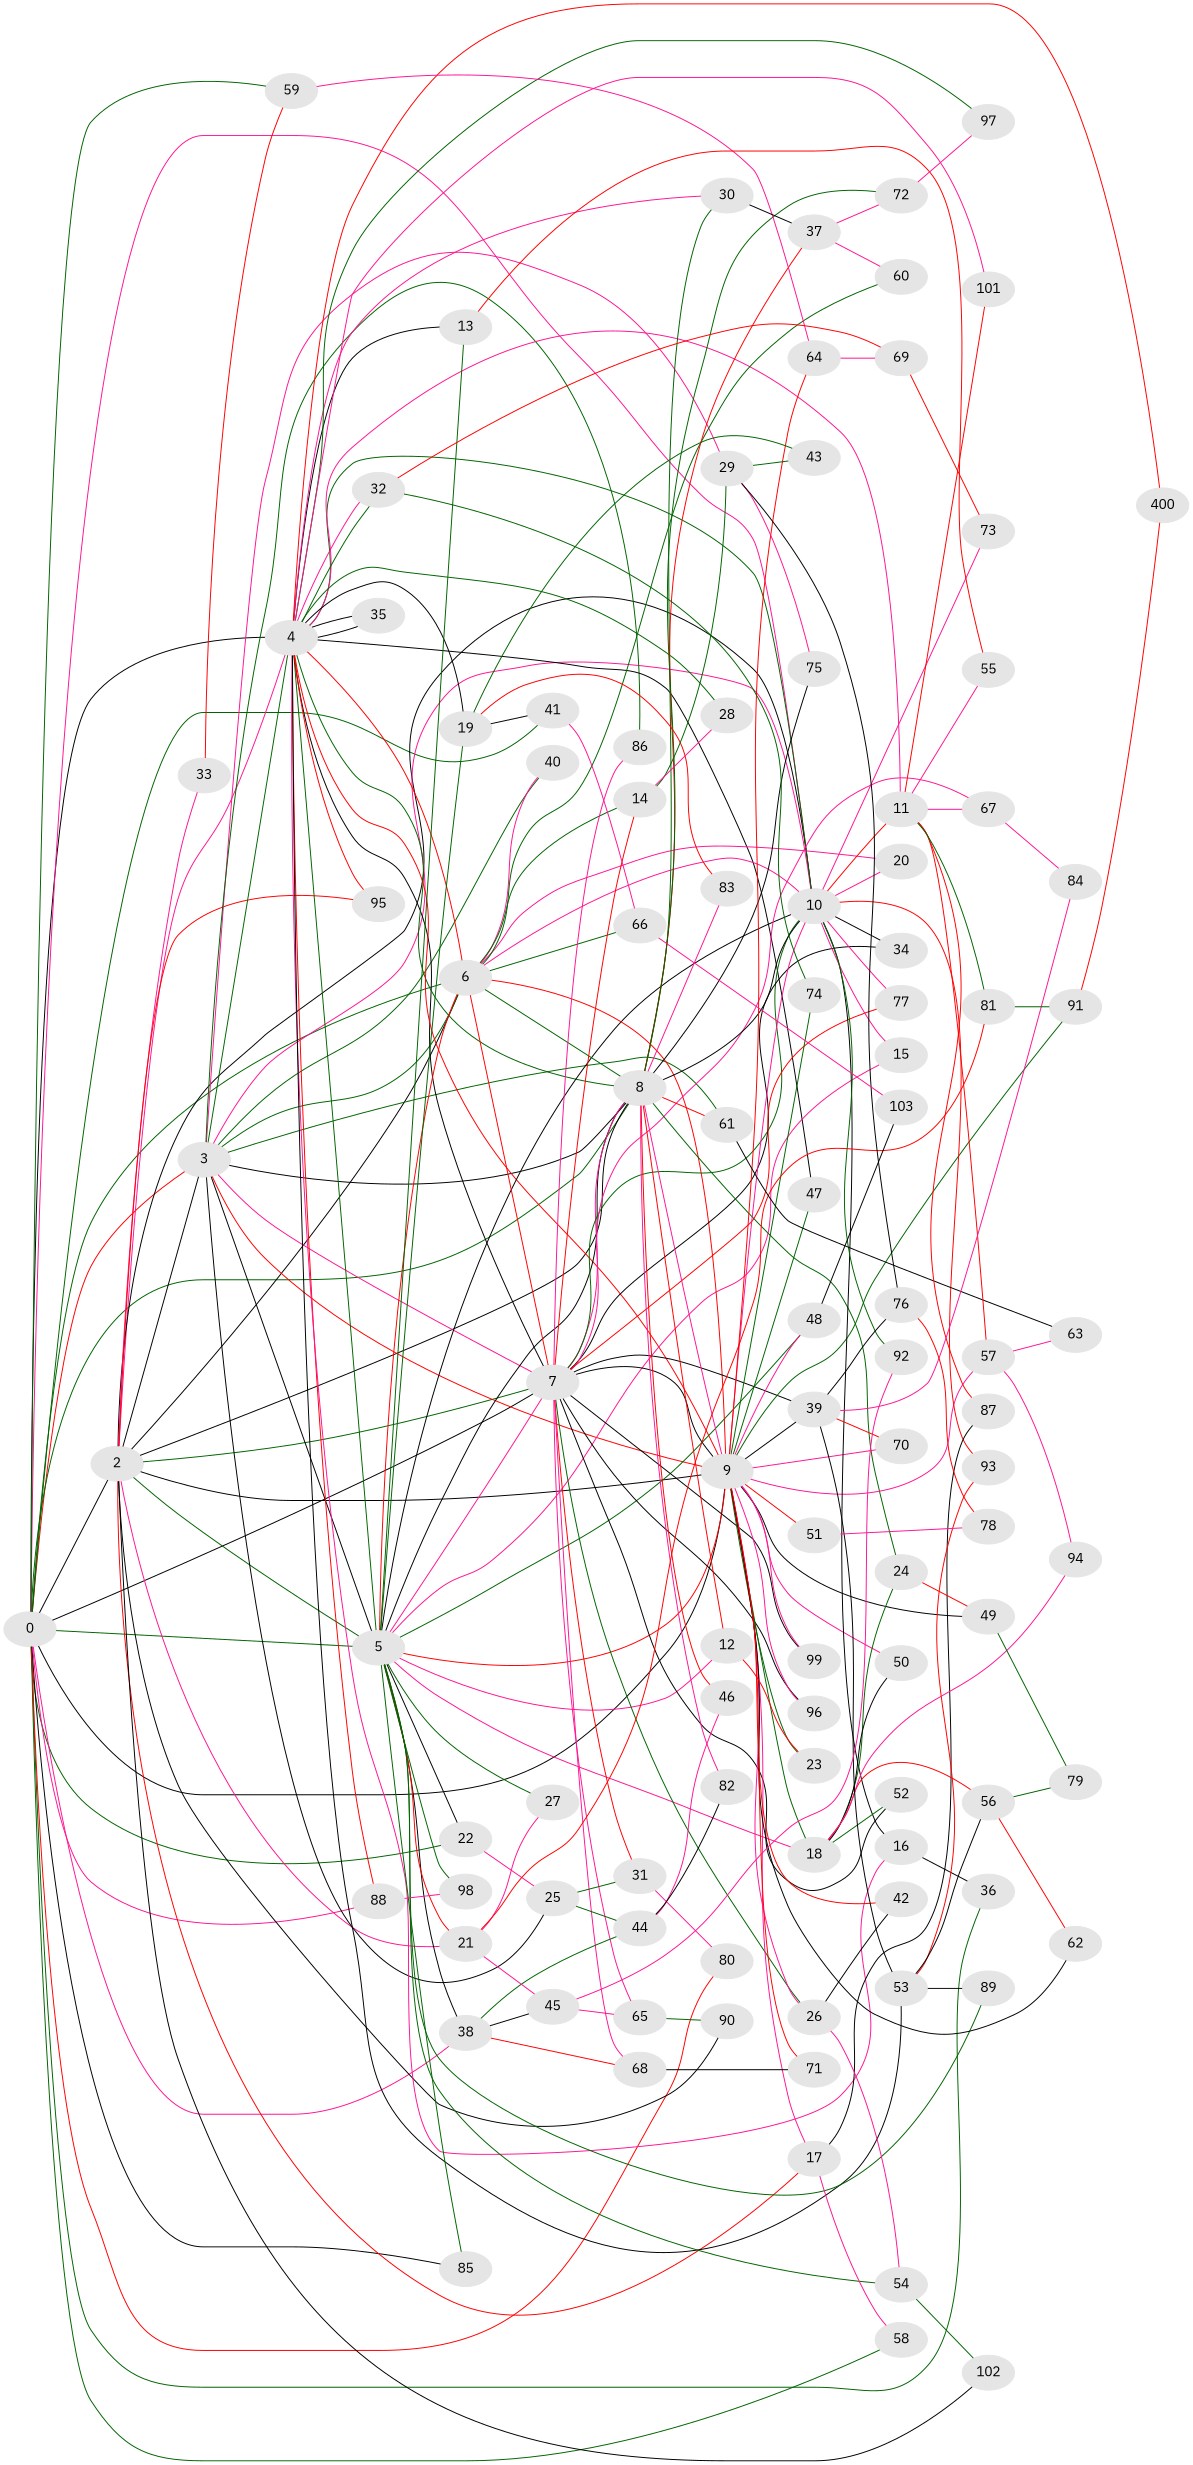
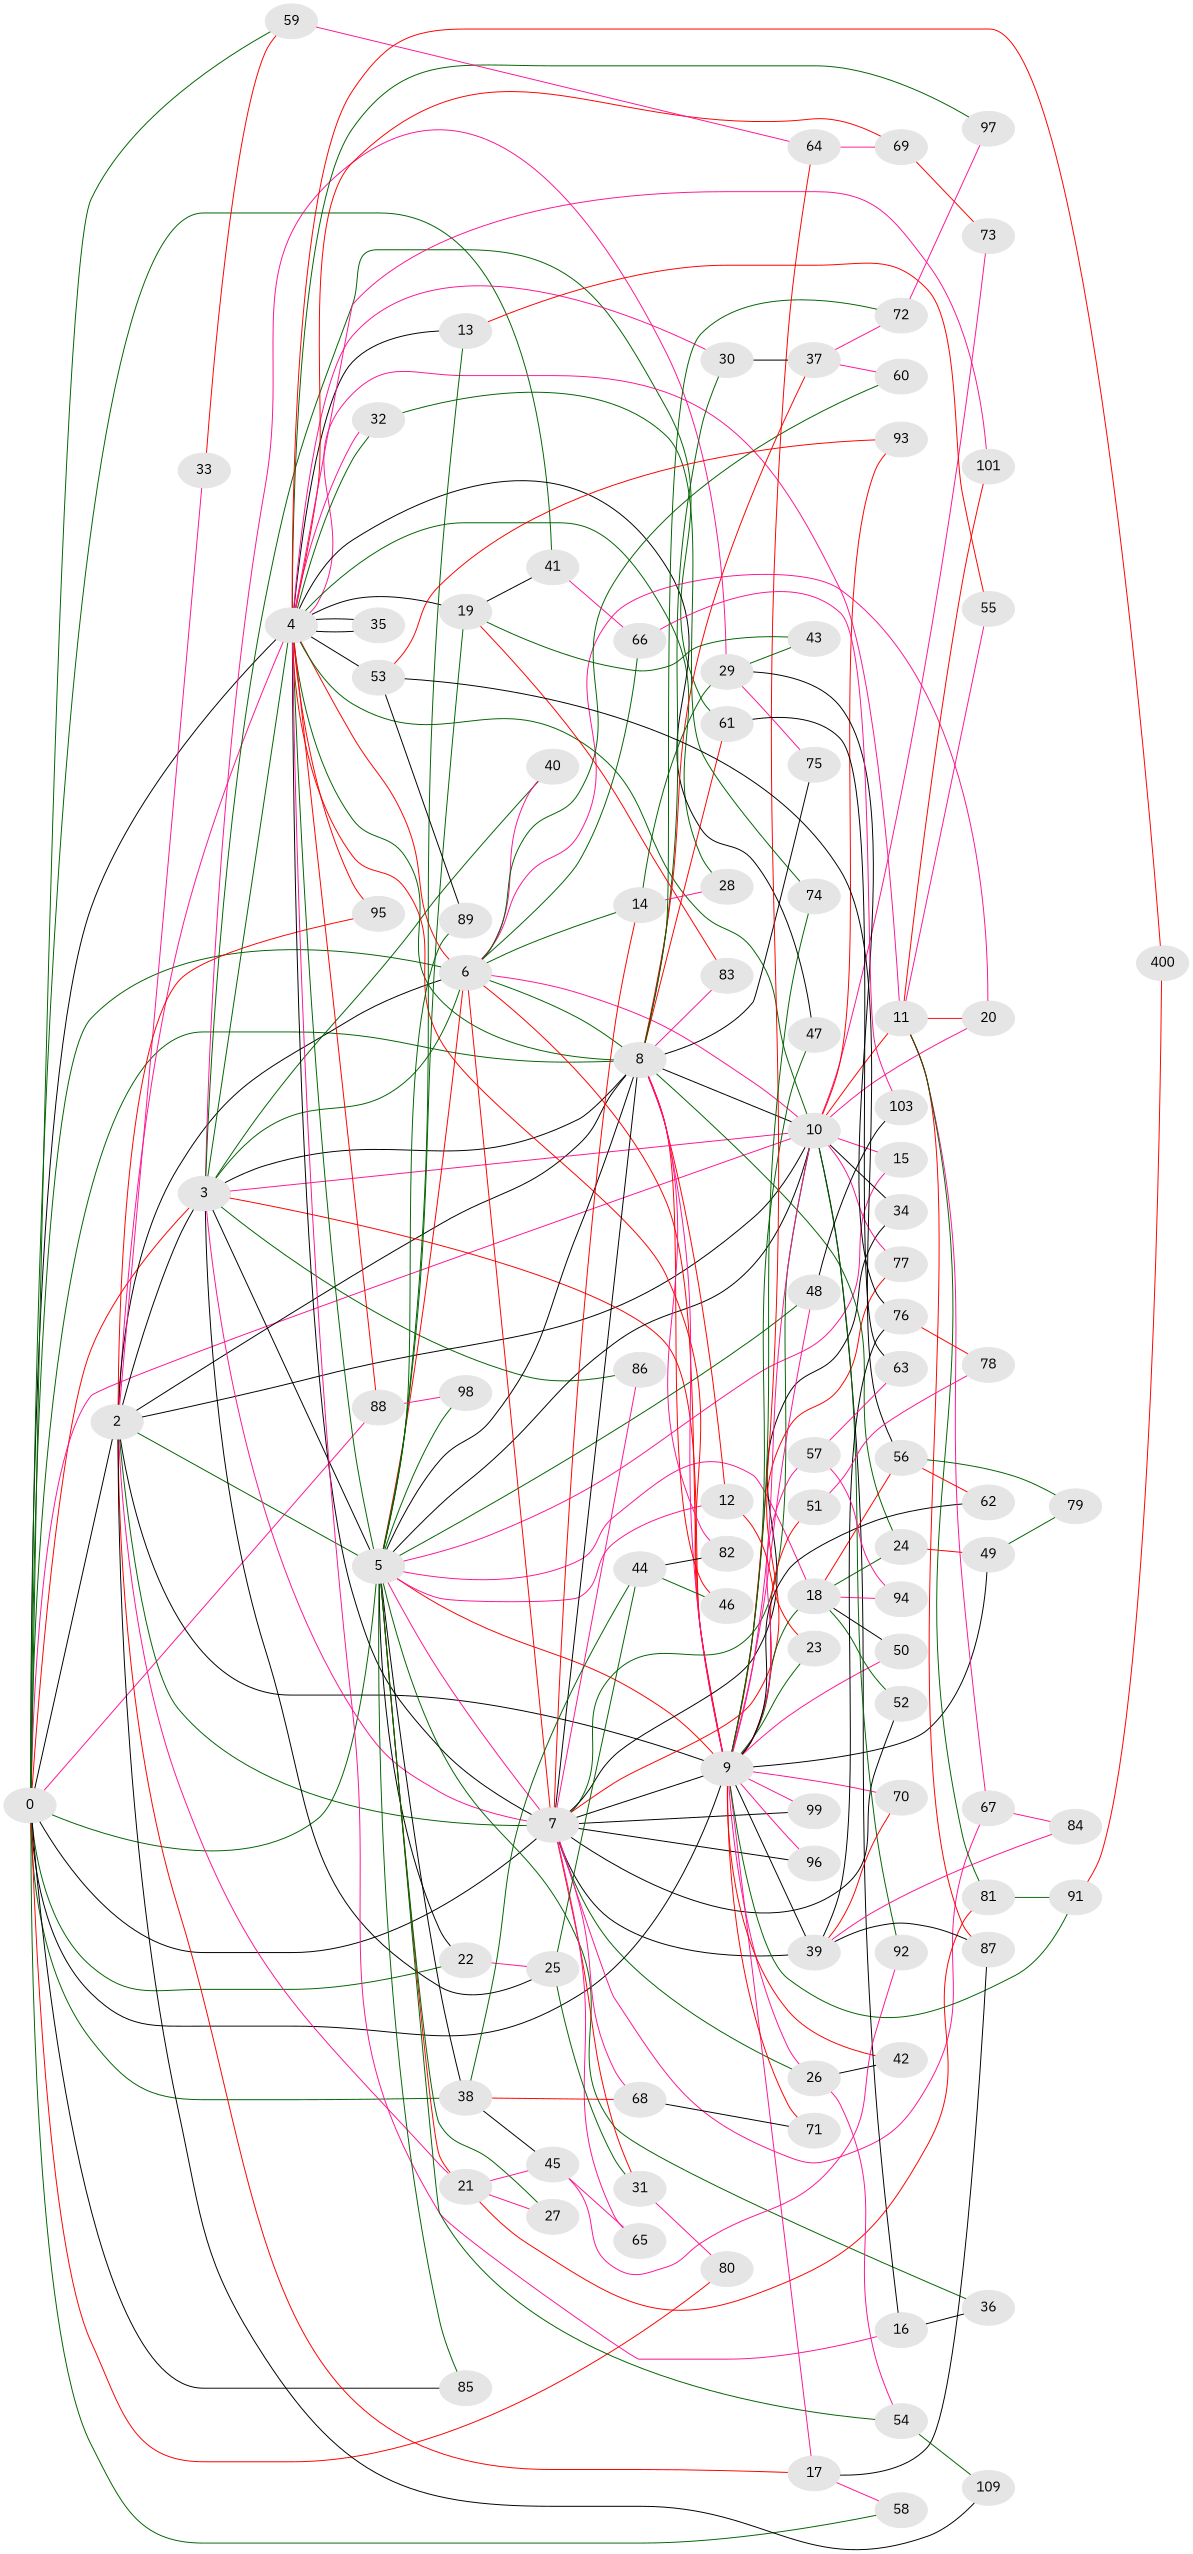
edge "69" -- "32": now "69" -- "4"
edge "11" -- "57": now "11" -- "20"
edge "8" -- "7": color deeppink -> black
edge "39" -- "53": now "39" -- "87"
edge "46" -- "44": color deeppink -> darkgreen
node "90": removed
edge "0" -- "38": color deeppink -> darkgreen
node "102": label "102" -> "109"
edge "0" -- "36": now "5" -- "36"
